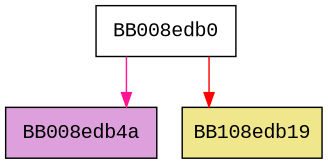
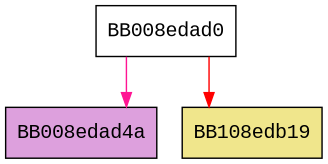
node "BB008edb0": label "BB008edb0" -> "BB008edad0"
node "BB008edb4a": label "BB008edb4a" -> "BB008edad4a"
